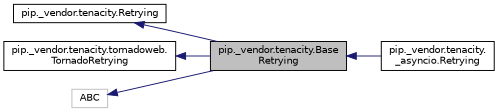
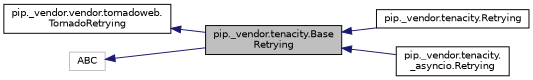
edge "pip._vendor.tenacity.Base Retrying" -> "pip._vendor.tenacity.Retrying": reversed
node "pip._vendor.tenacity.tornadoweb. TornadoRetrying": label "pip._vendor.tenacity.tornadoweb. TornadoRetrying" -> "pip._vendor.vendor.tornadoweb. TornadoRetrying"
